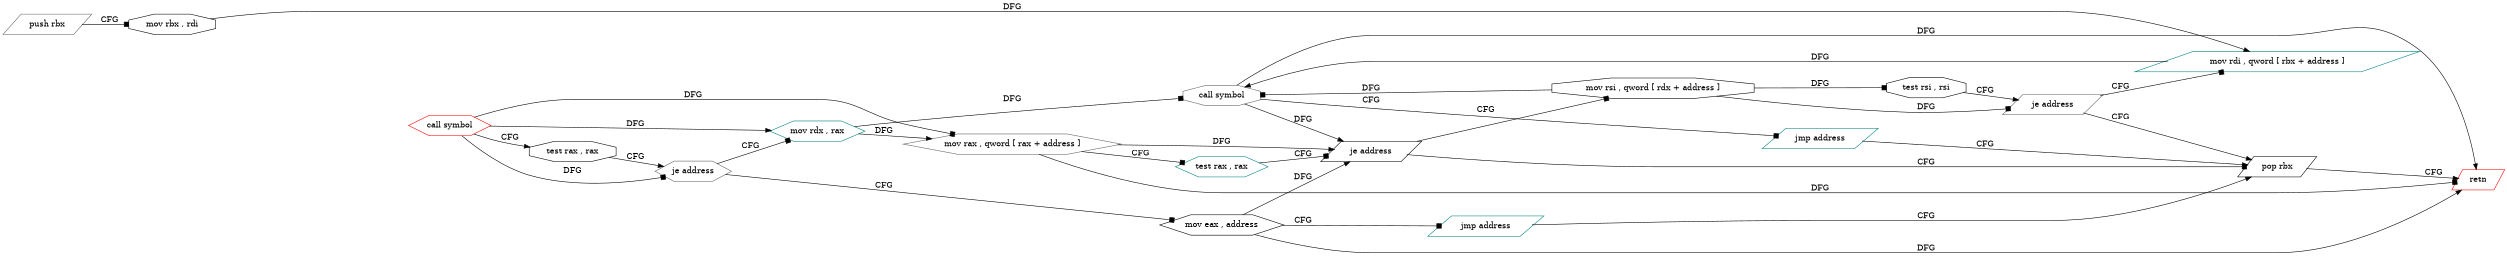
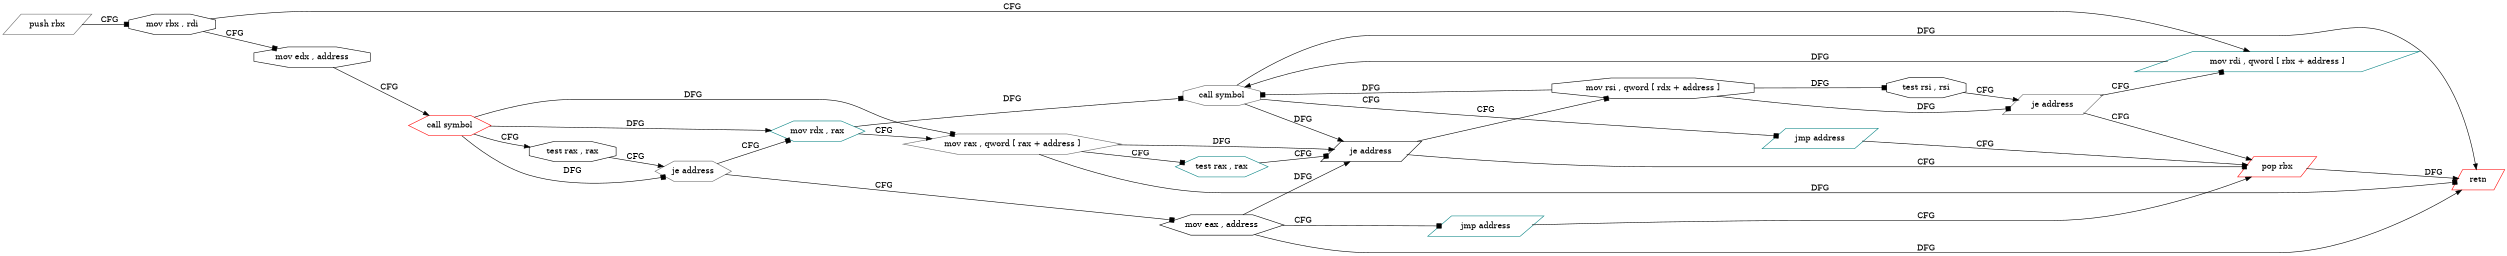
edge "mov rbx , rdi" -> "mov rdi , qword [ rbx + address ]": label "DFG" -> "CFG"
node "mov edx , address": added
edge "mov rdx , rax" -> "mov rax , qword [ rax + address ]": label "DFG" -> "CFG"
node "pop rbx": color black -> red
edge "pop rbx" -> "retn": label "CFG" -> "DFG"
